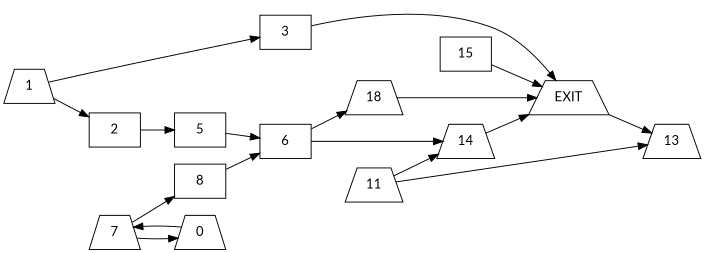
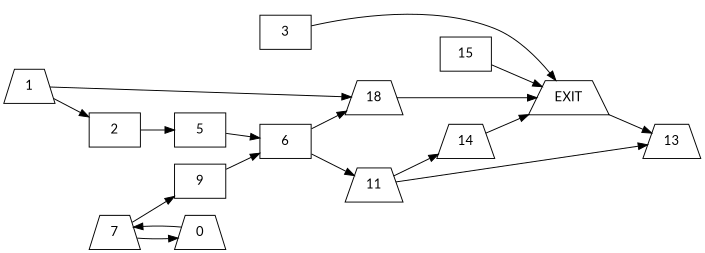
edge "1" -> "3": now "1" -> "18"
edge "6" -> "14": now "6" -> "11"
node "8": label "8" -> "9"
